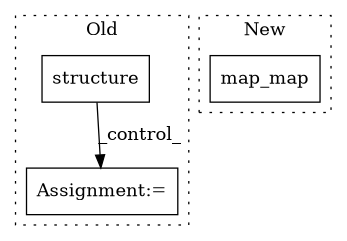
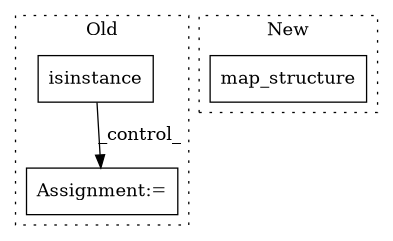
node "structure": label "structure" -> "isinstance"
node "map_map": label "map_map" -> "map_structure"
